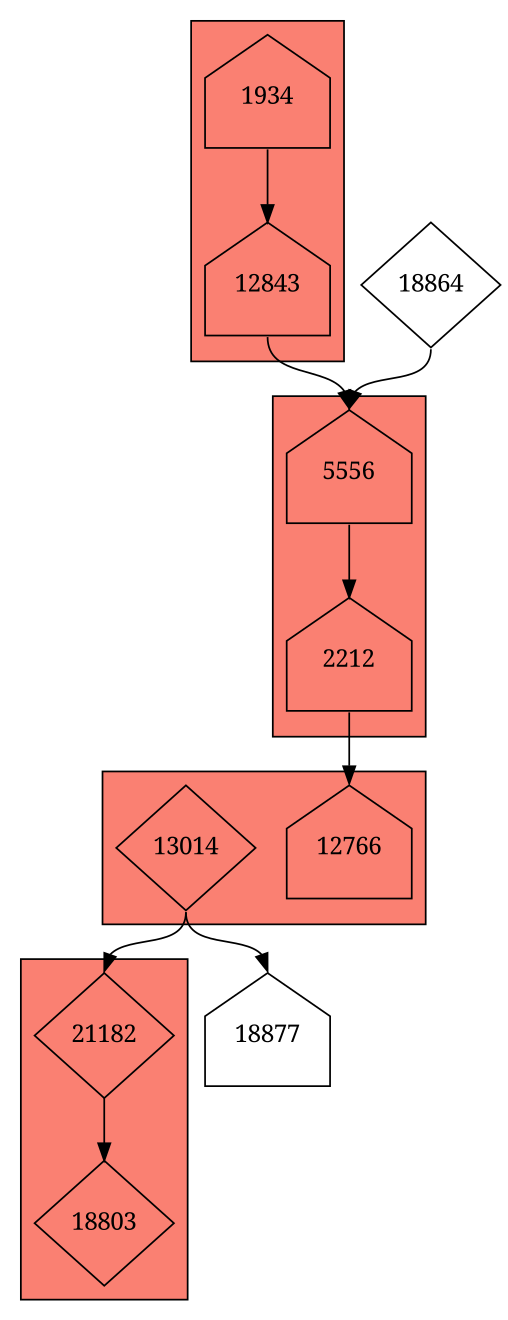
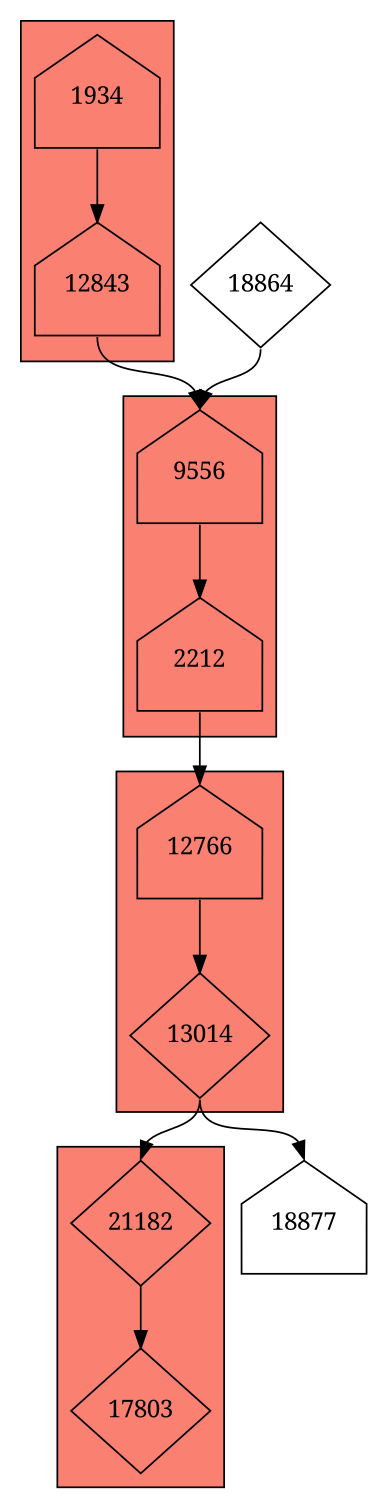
node "5556": label "5556" -> "9556"
edge "12766" -> "13014": added
node "18803": label "18803" -> "17803"
